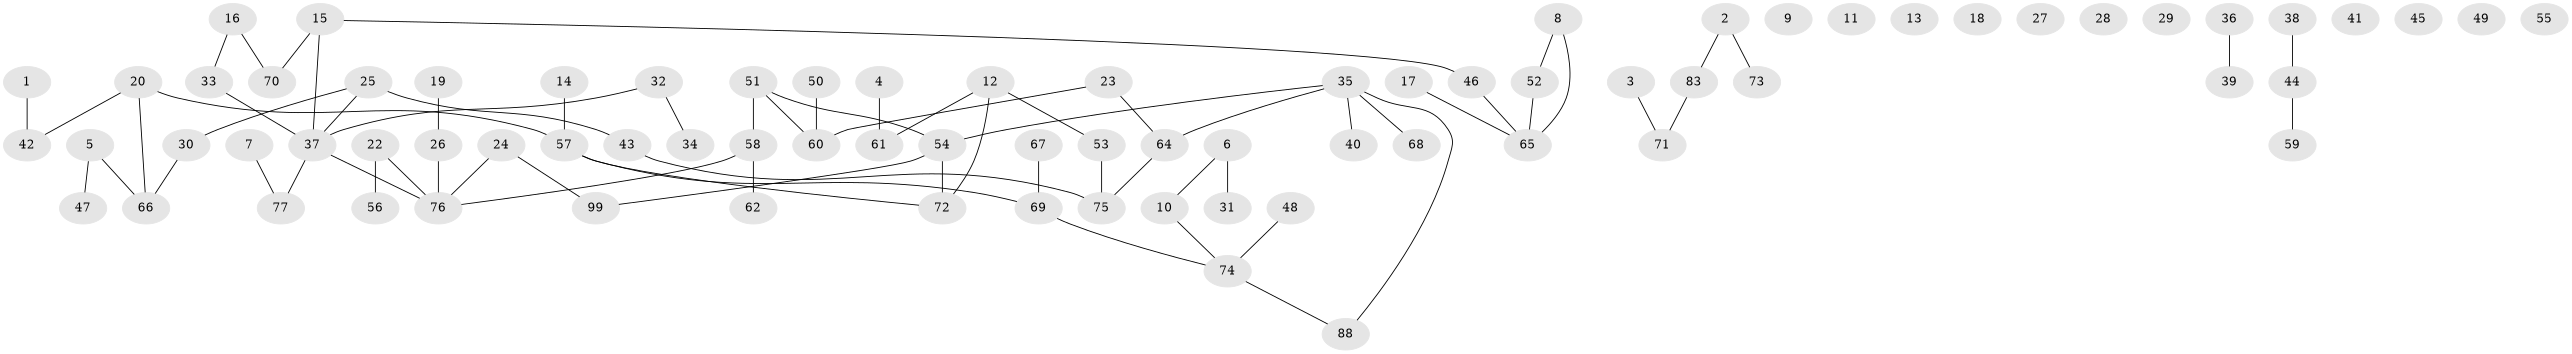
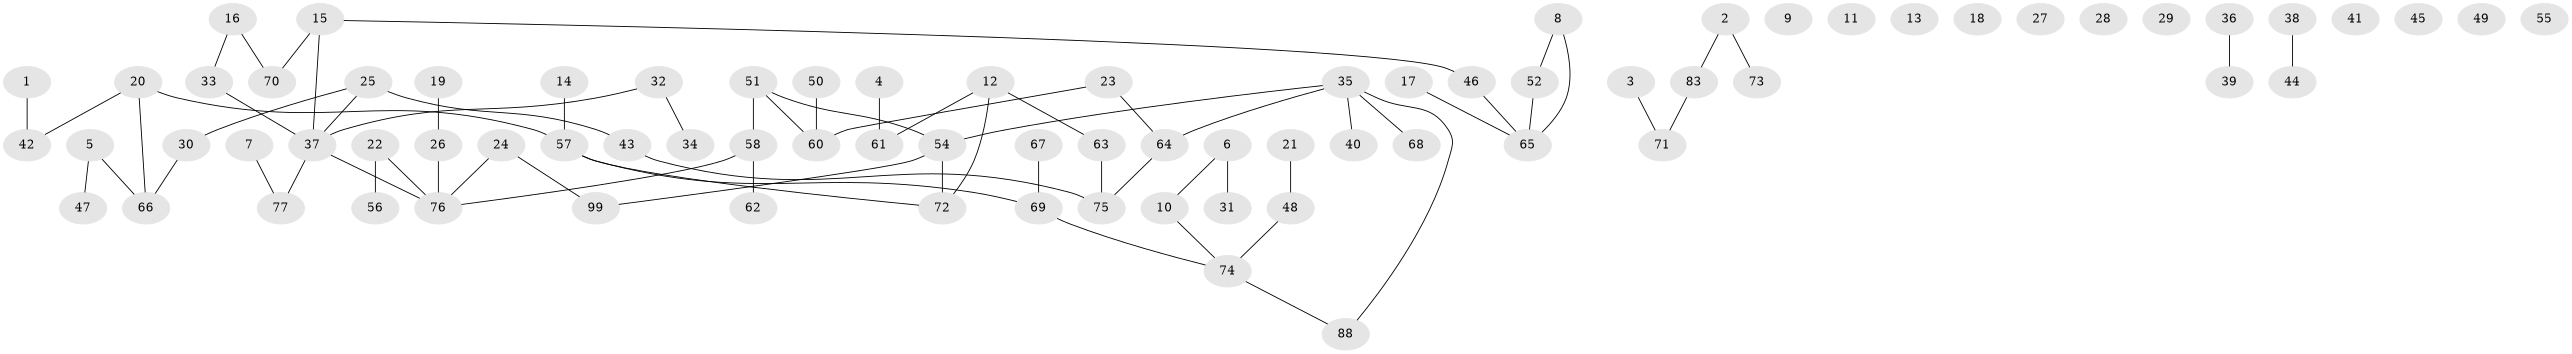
node "53": label "53" -> "63"
node "21": added
node "59": removed
